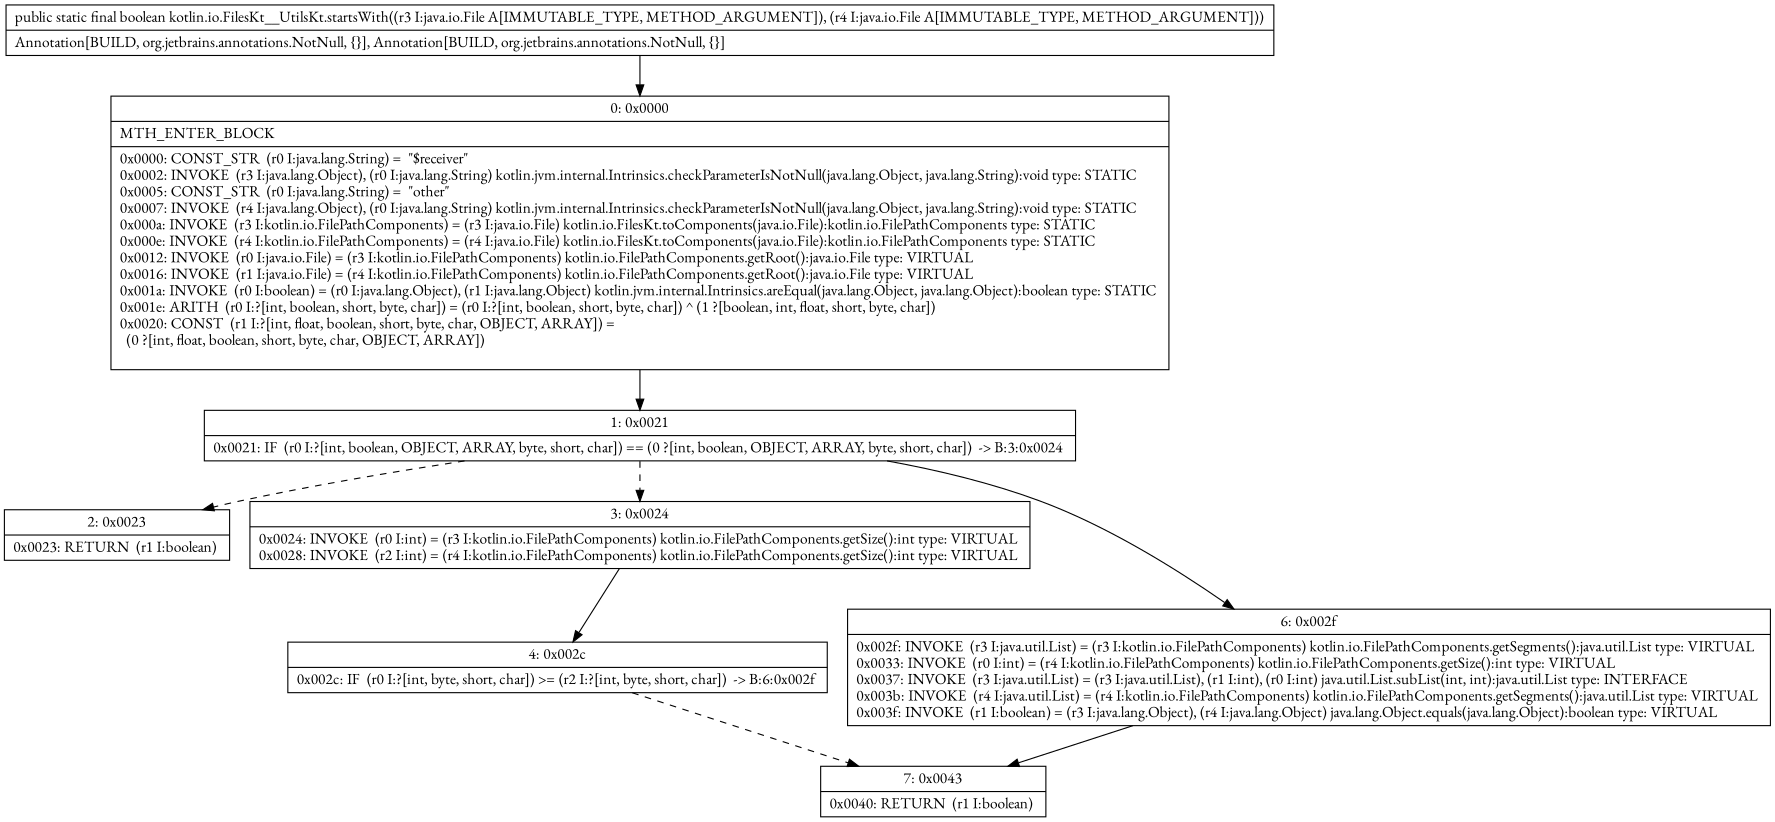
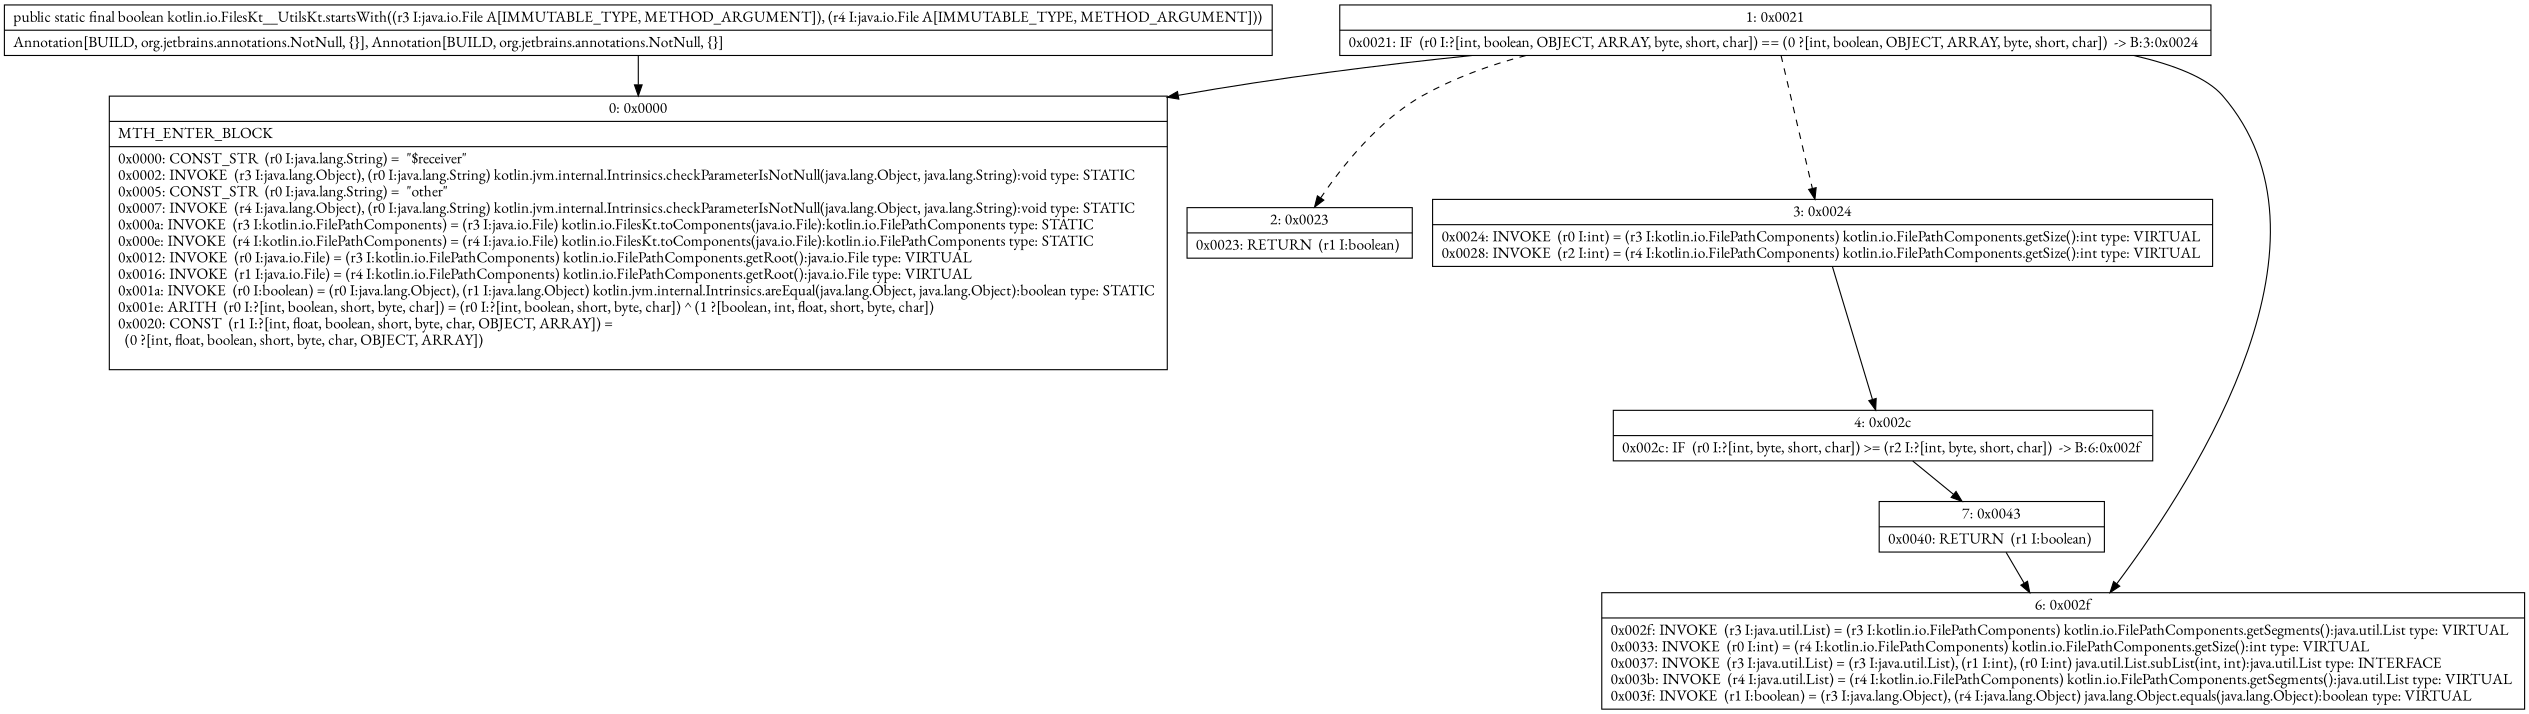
edge "0: 0x0000" -> "1: 0x0021": reversed
edge "4: 0x002c" -> "7: 0x0043": style dashed -> solid
edge "6: 0x002f" -> "7: 0x0043": reversed
